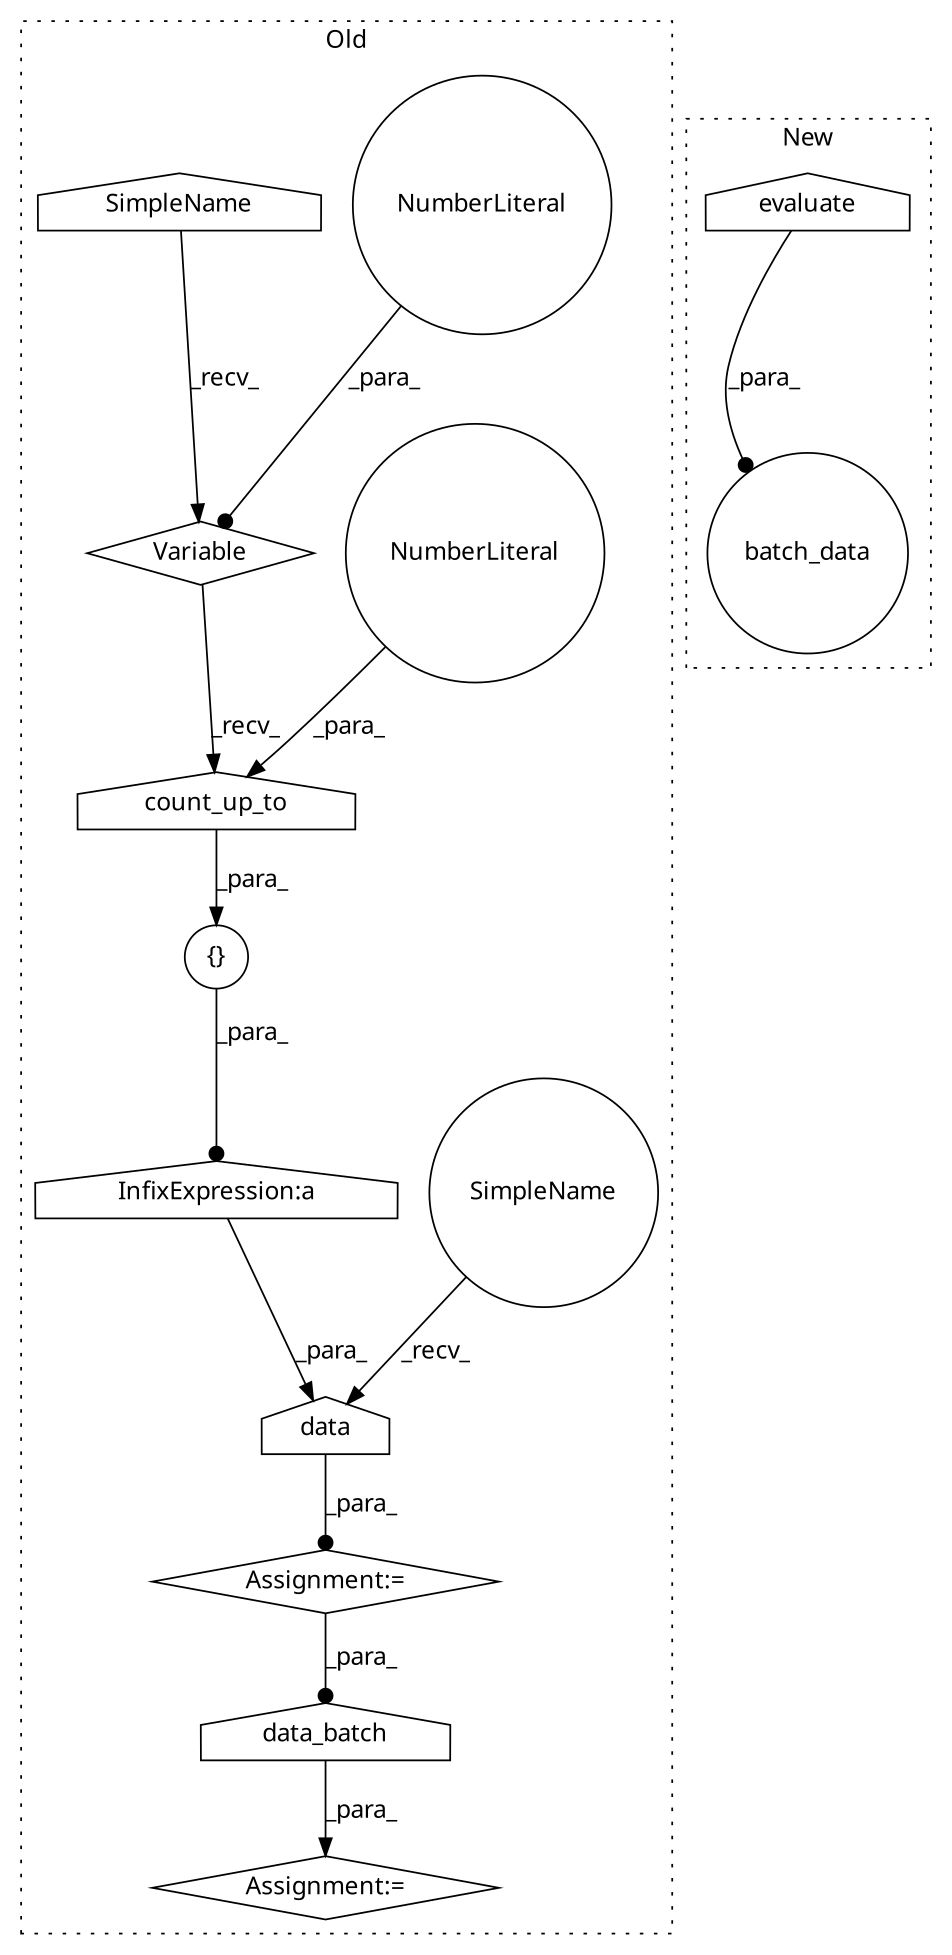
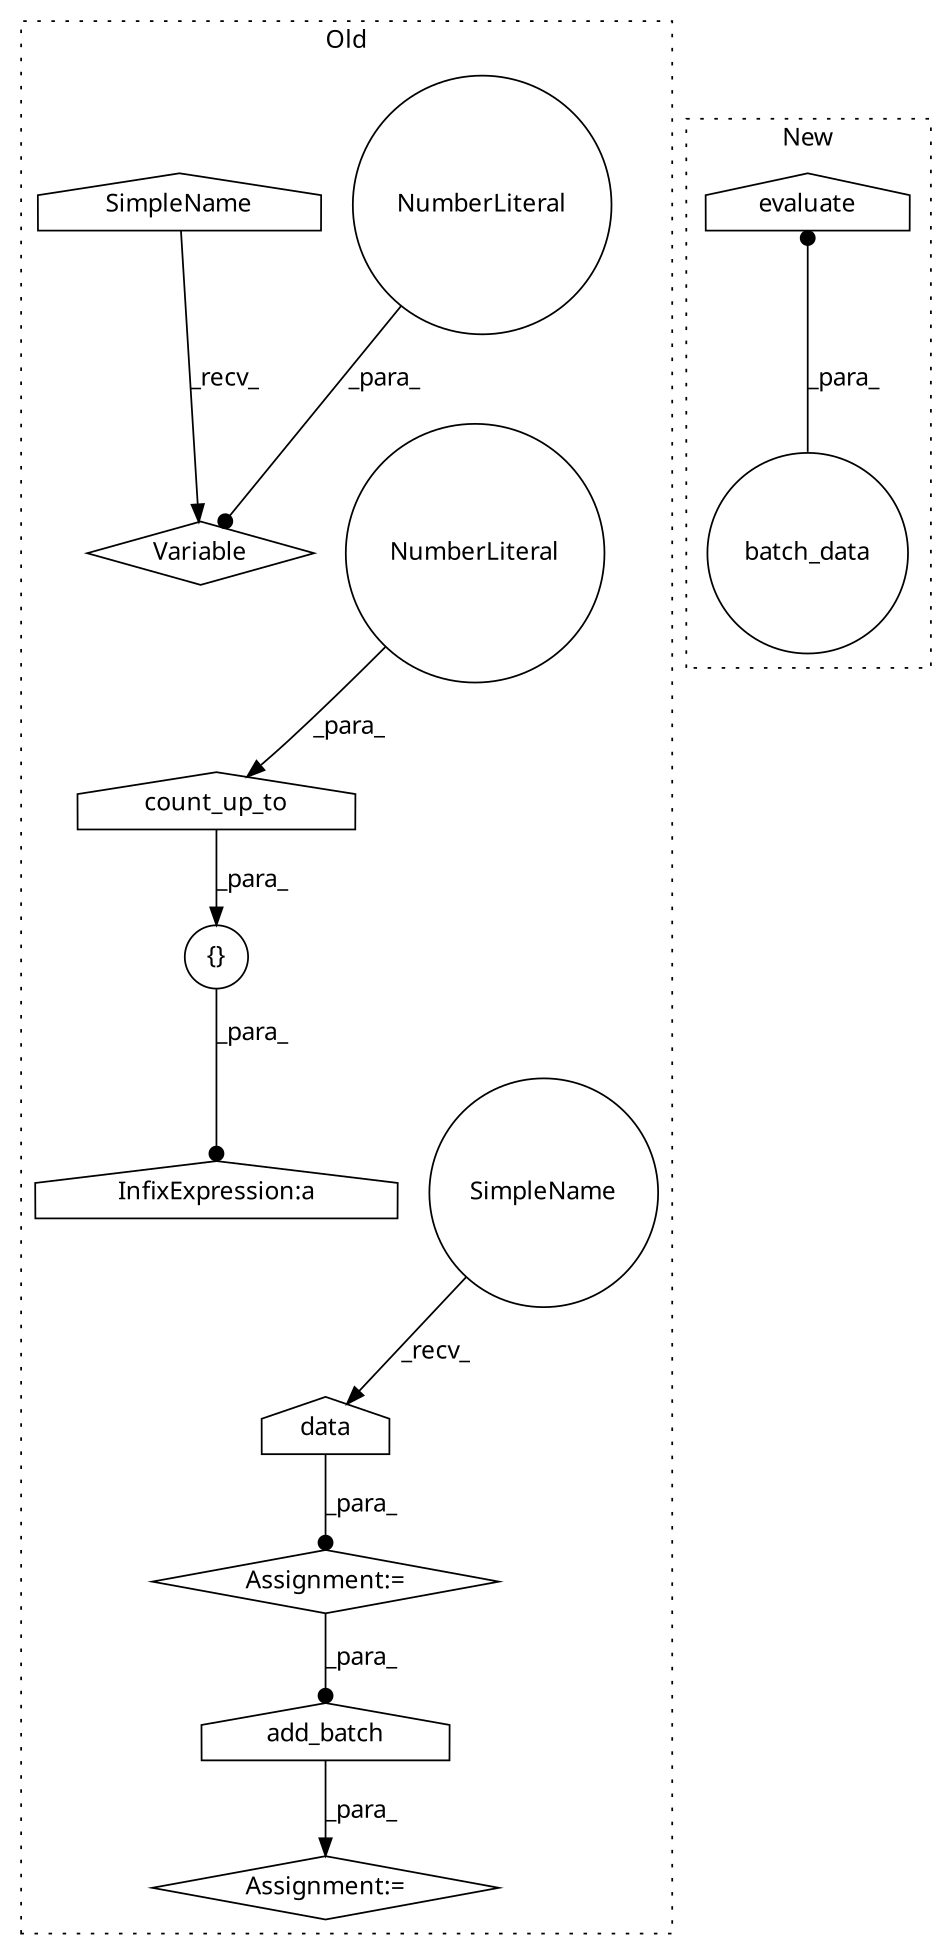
edge "evaluate" -> "batch_data": reversed
edge "Variable" -> "count_up_to": removed, label "_recv_"
edge "InfixExpression:a" -> "data": removed, label "_para_"
node "data_batch": label "data_batch" -> "add_batch"
